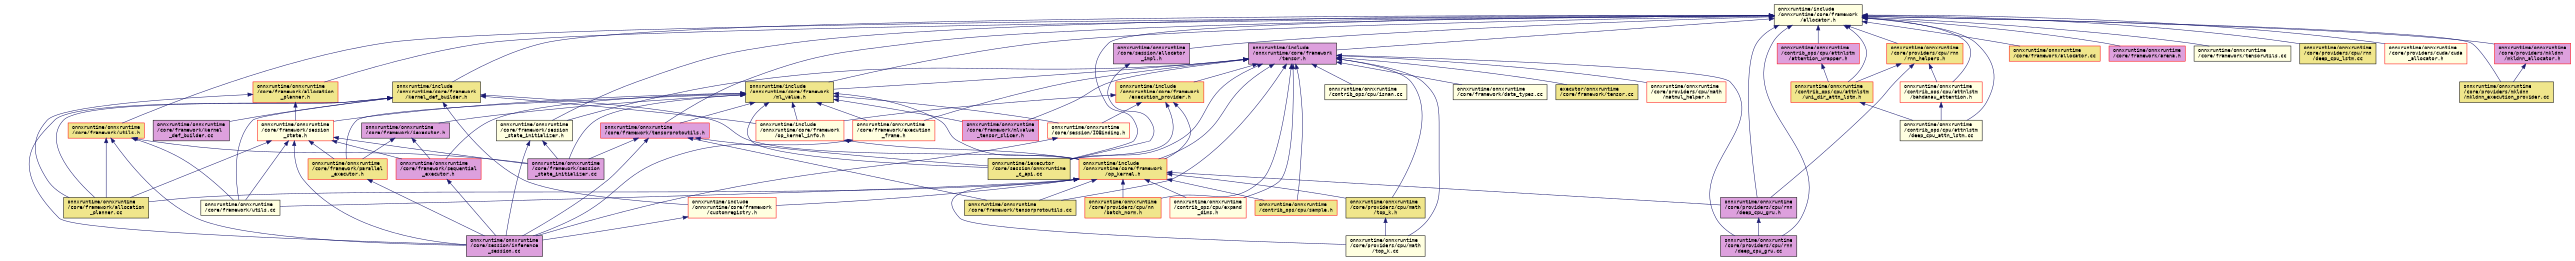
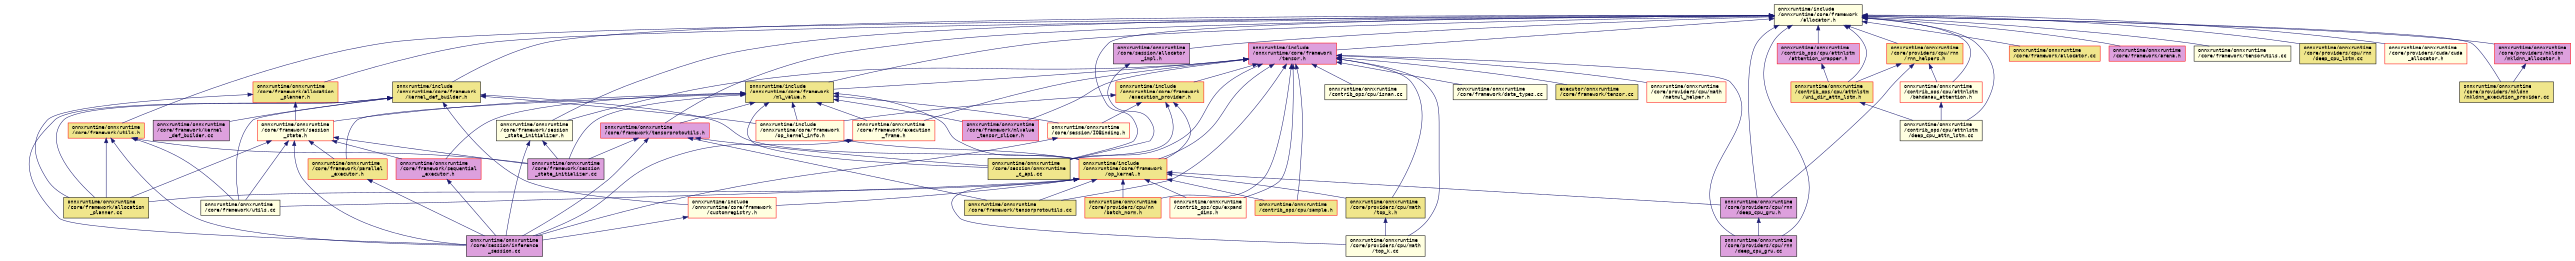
node "onnxruntime/include /onnxruntime/core/framework /tensor.h": color black -> red
node "onnxruntime/onnxruntime /core/framework/iexecutor.h": removed
node "onnxruntime/iexecutor /core/session/onnxruntime _c_api.cc": label "onnxruntime/iexecutor /core/session/onnxruntime _c_api.cc" -> "onnxruntime/onnxruntime /core/session/onnxruntime _c_api.cc"
